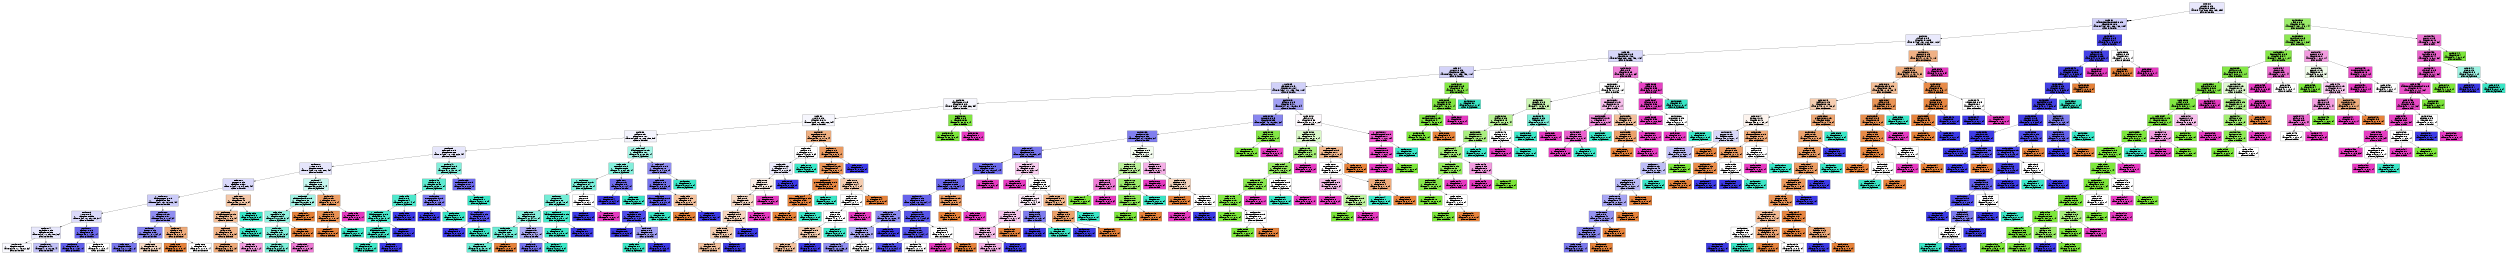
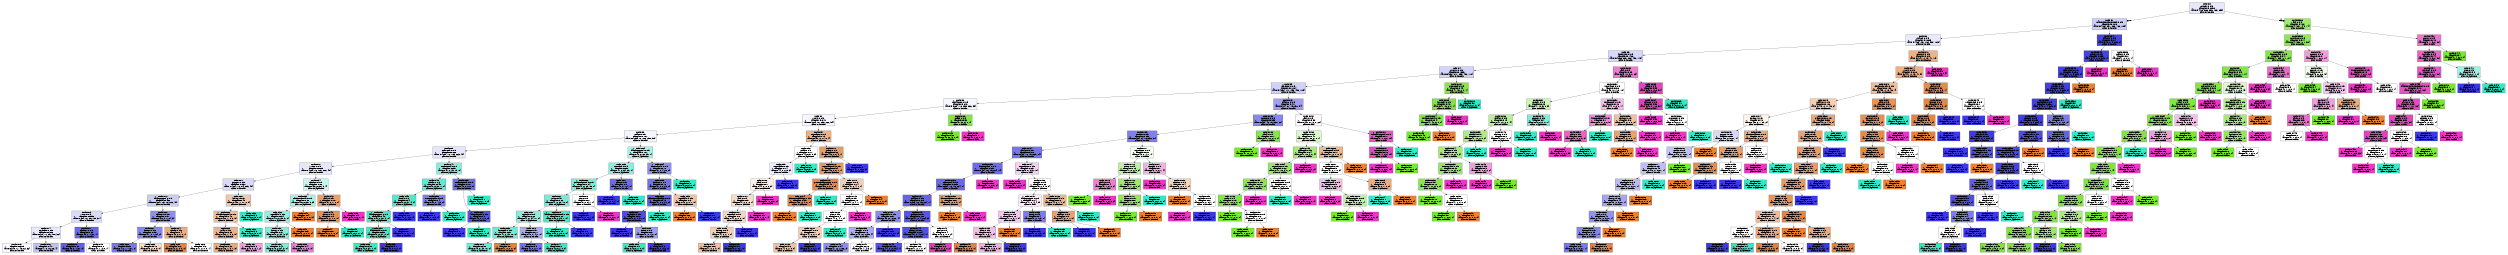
edge "node #0" -> "node #388": added
edge "node #347" -> "node #385": removed
node "node #261": text "class = thai" -> "class = samples"
edge "node #63" -> "node #60": now "node #59" -> "node #60"
